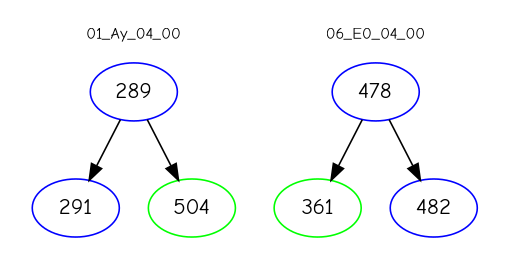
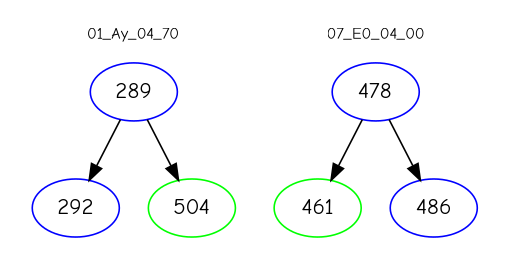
cluster "01_Ay_04_00": label "01_Ay_04_00" -> "01_Ay_04_70"
cluster "06_E0_04_00": label "06_E0_04_00" -> "07_E0_04_00"
node "291": label "291" -> "292"
node "361": label "361" -> "461"
node "482": label "482" -> "486"
